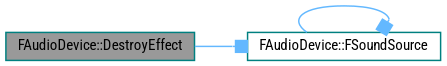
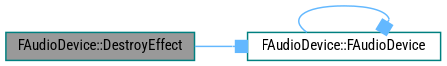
node "FAudioDevice::FSoundSource": label "FAudioDevice::FSoundSource" -> "FAudioDevice::FAudioDevice"
